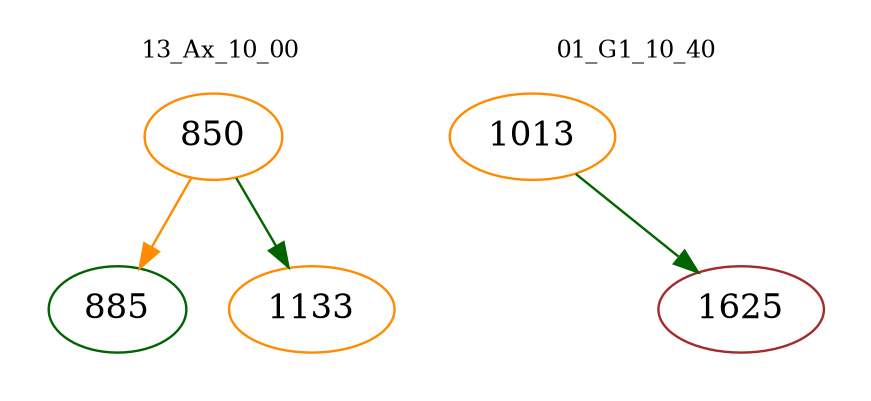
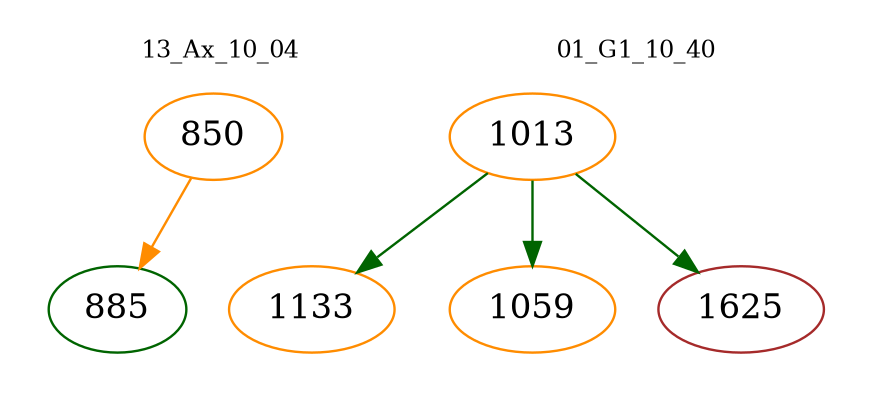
cluster "13_Ax_10_00": label "13_Ax_10_00" -> "13_Ax_10_04"
edge "850" -> "1133": now "1013" -> "1133"
node "1059": added
